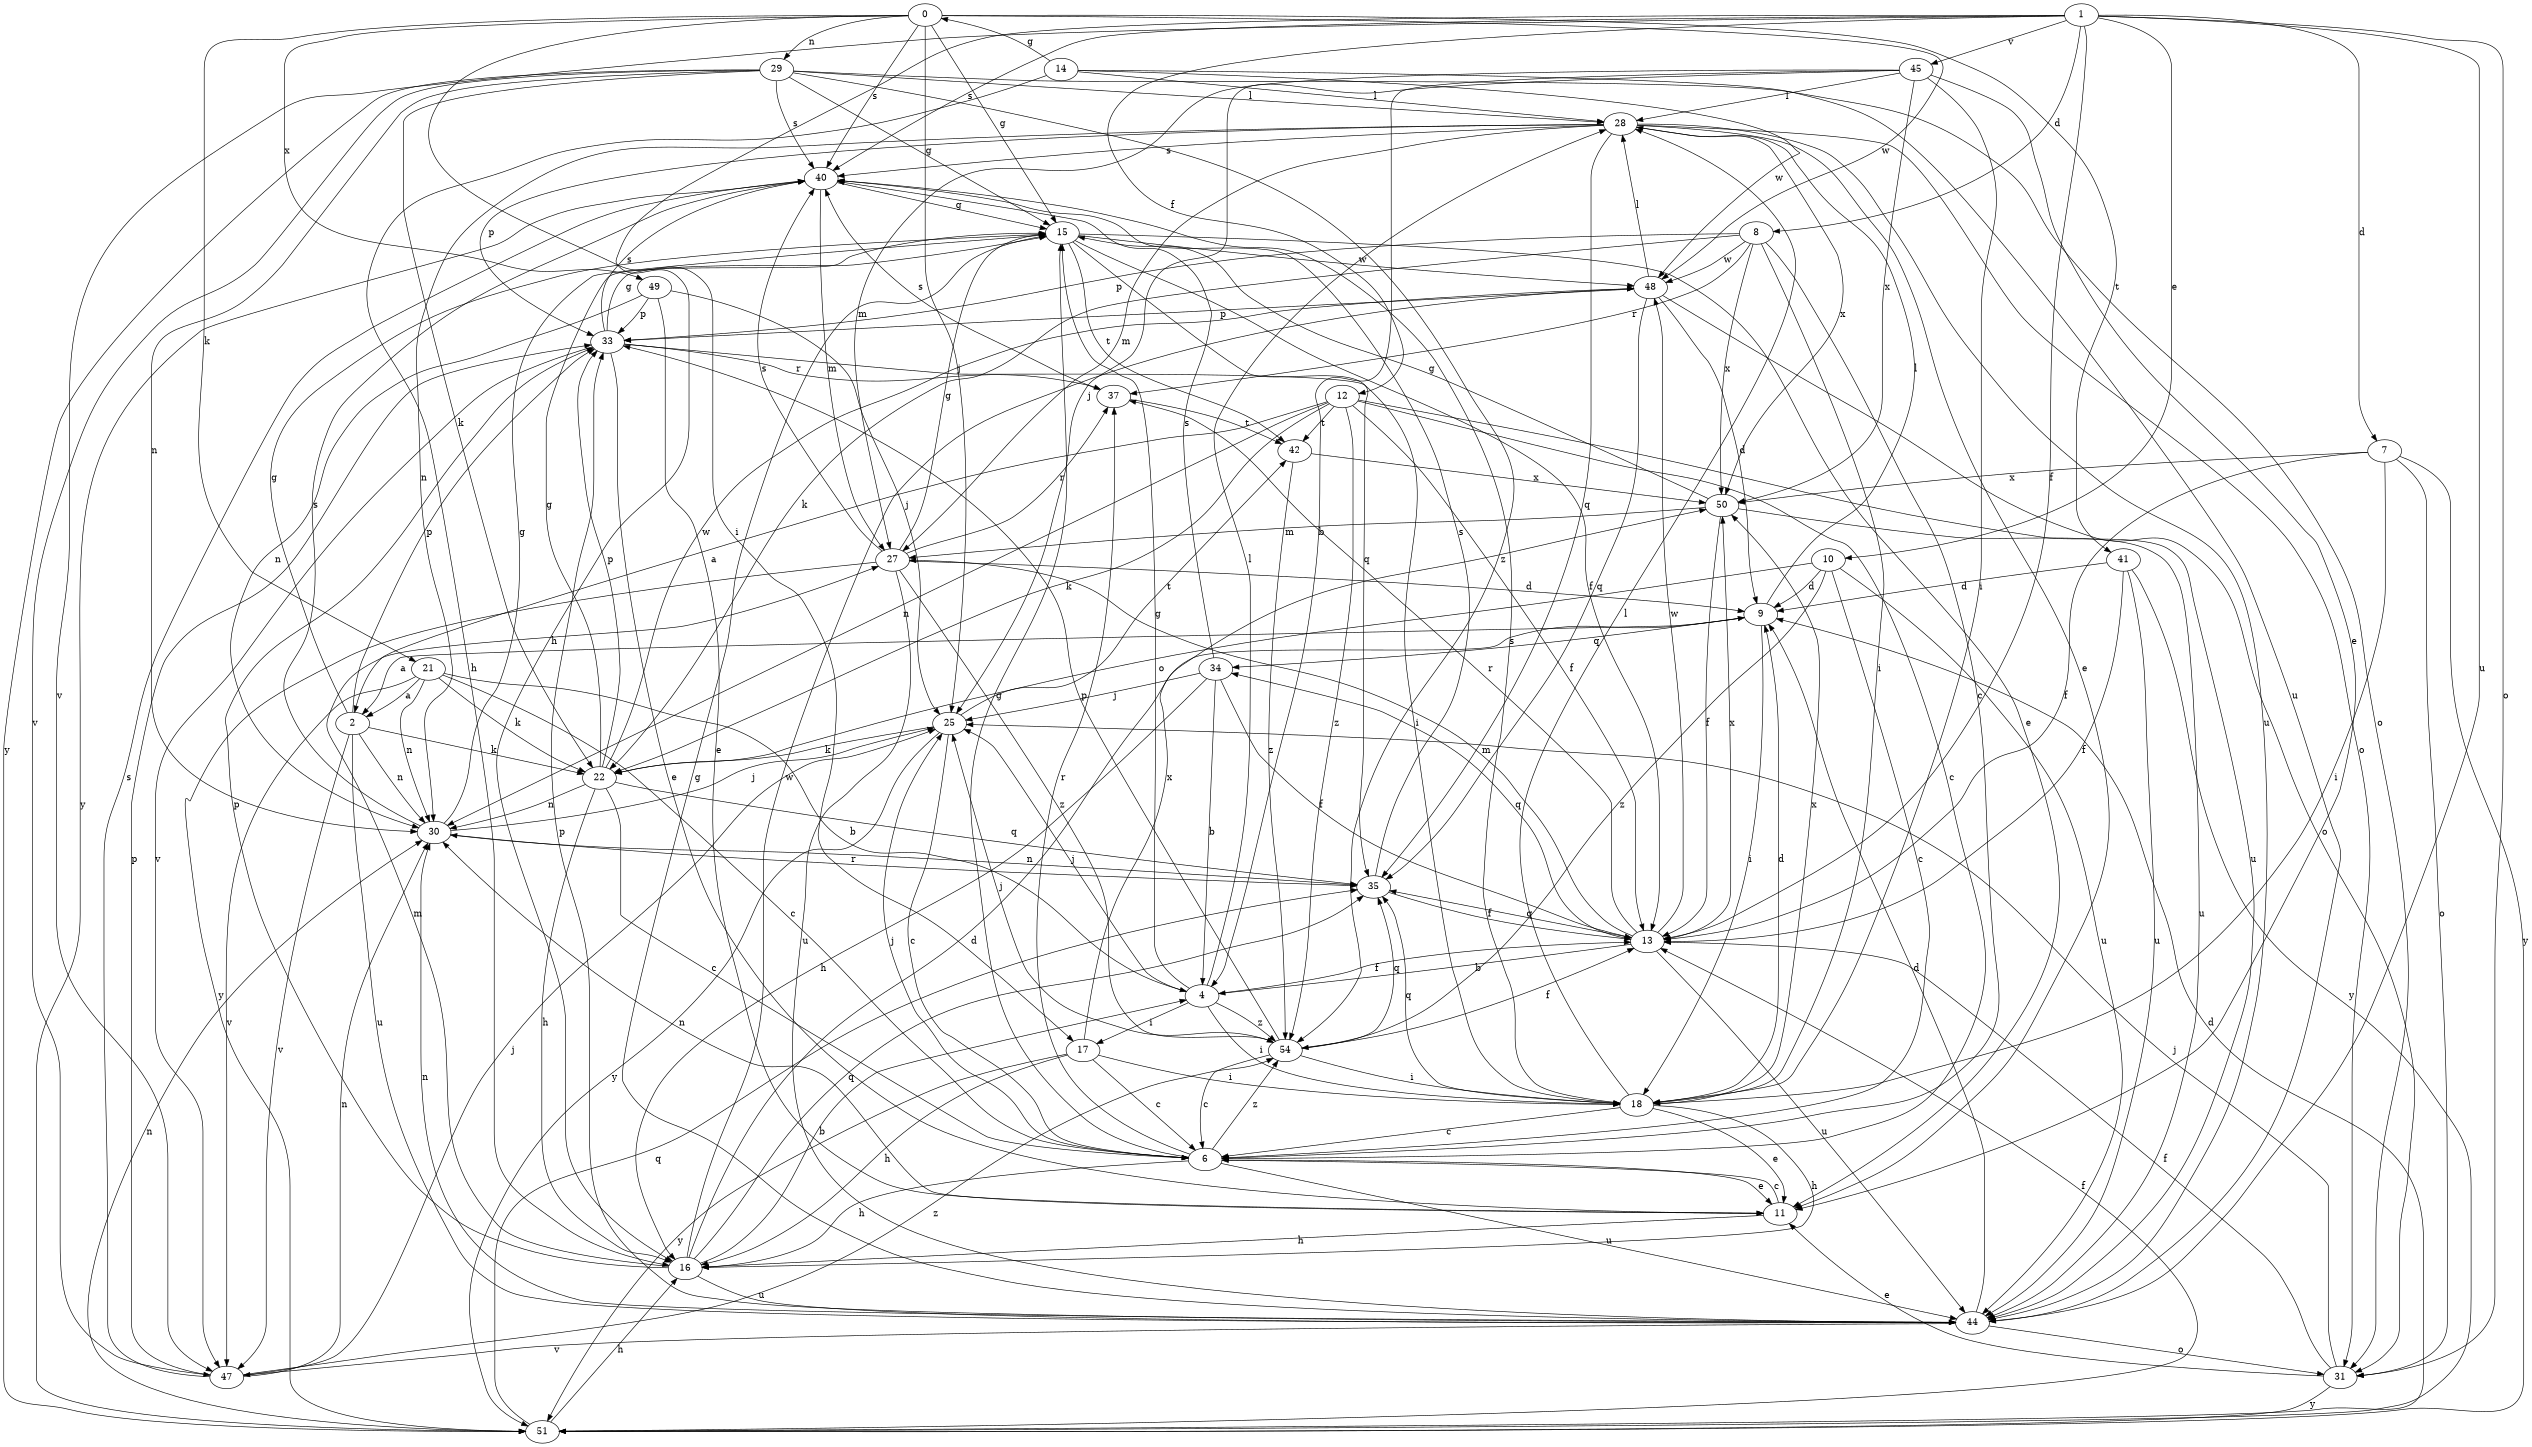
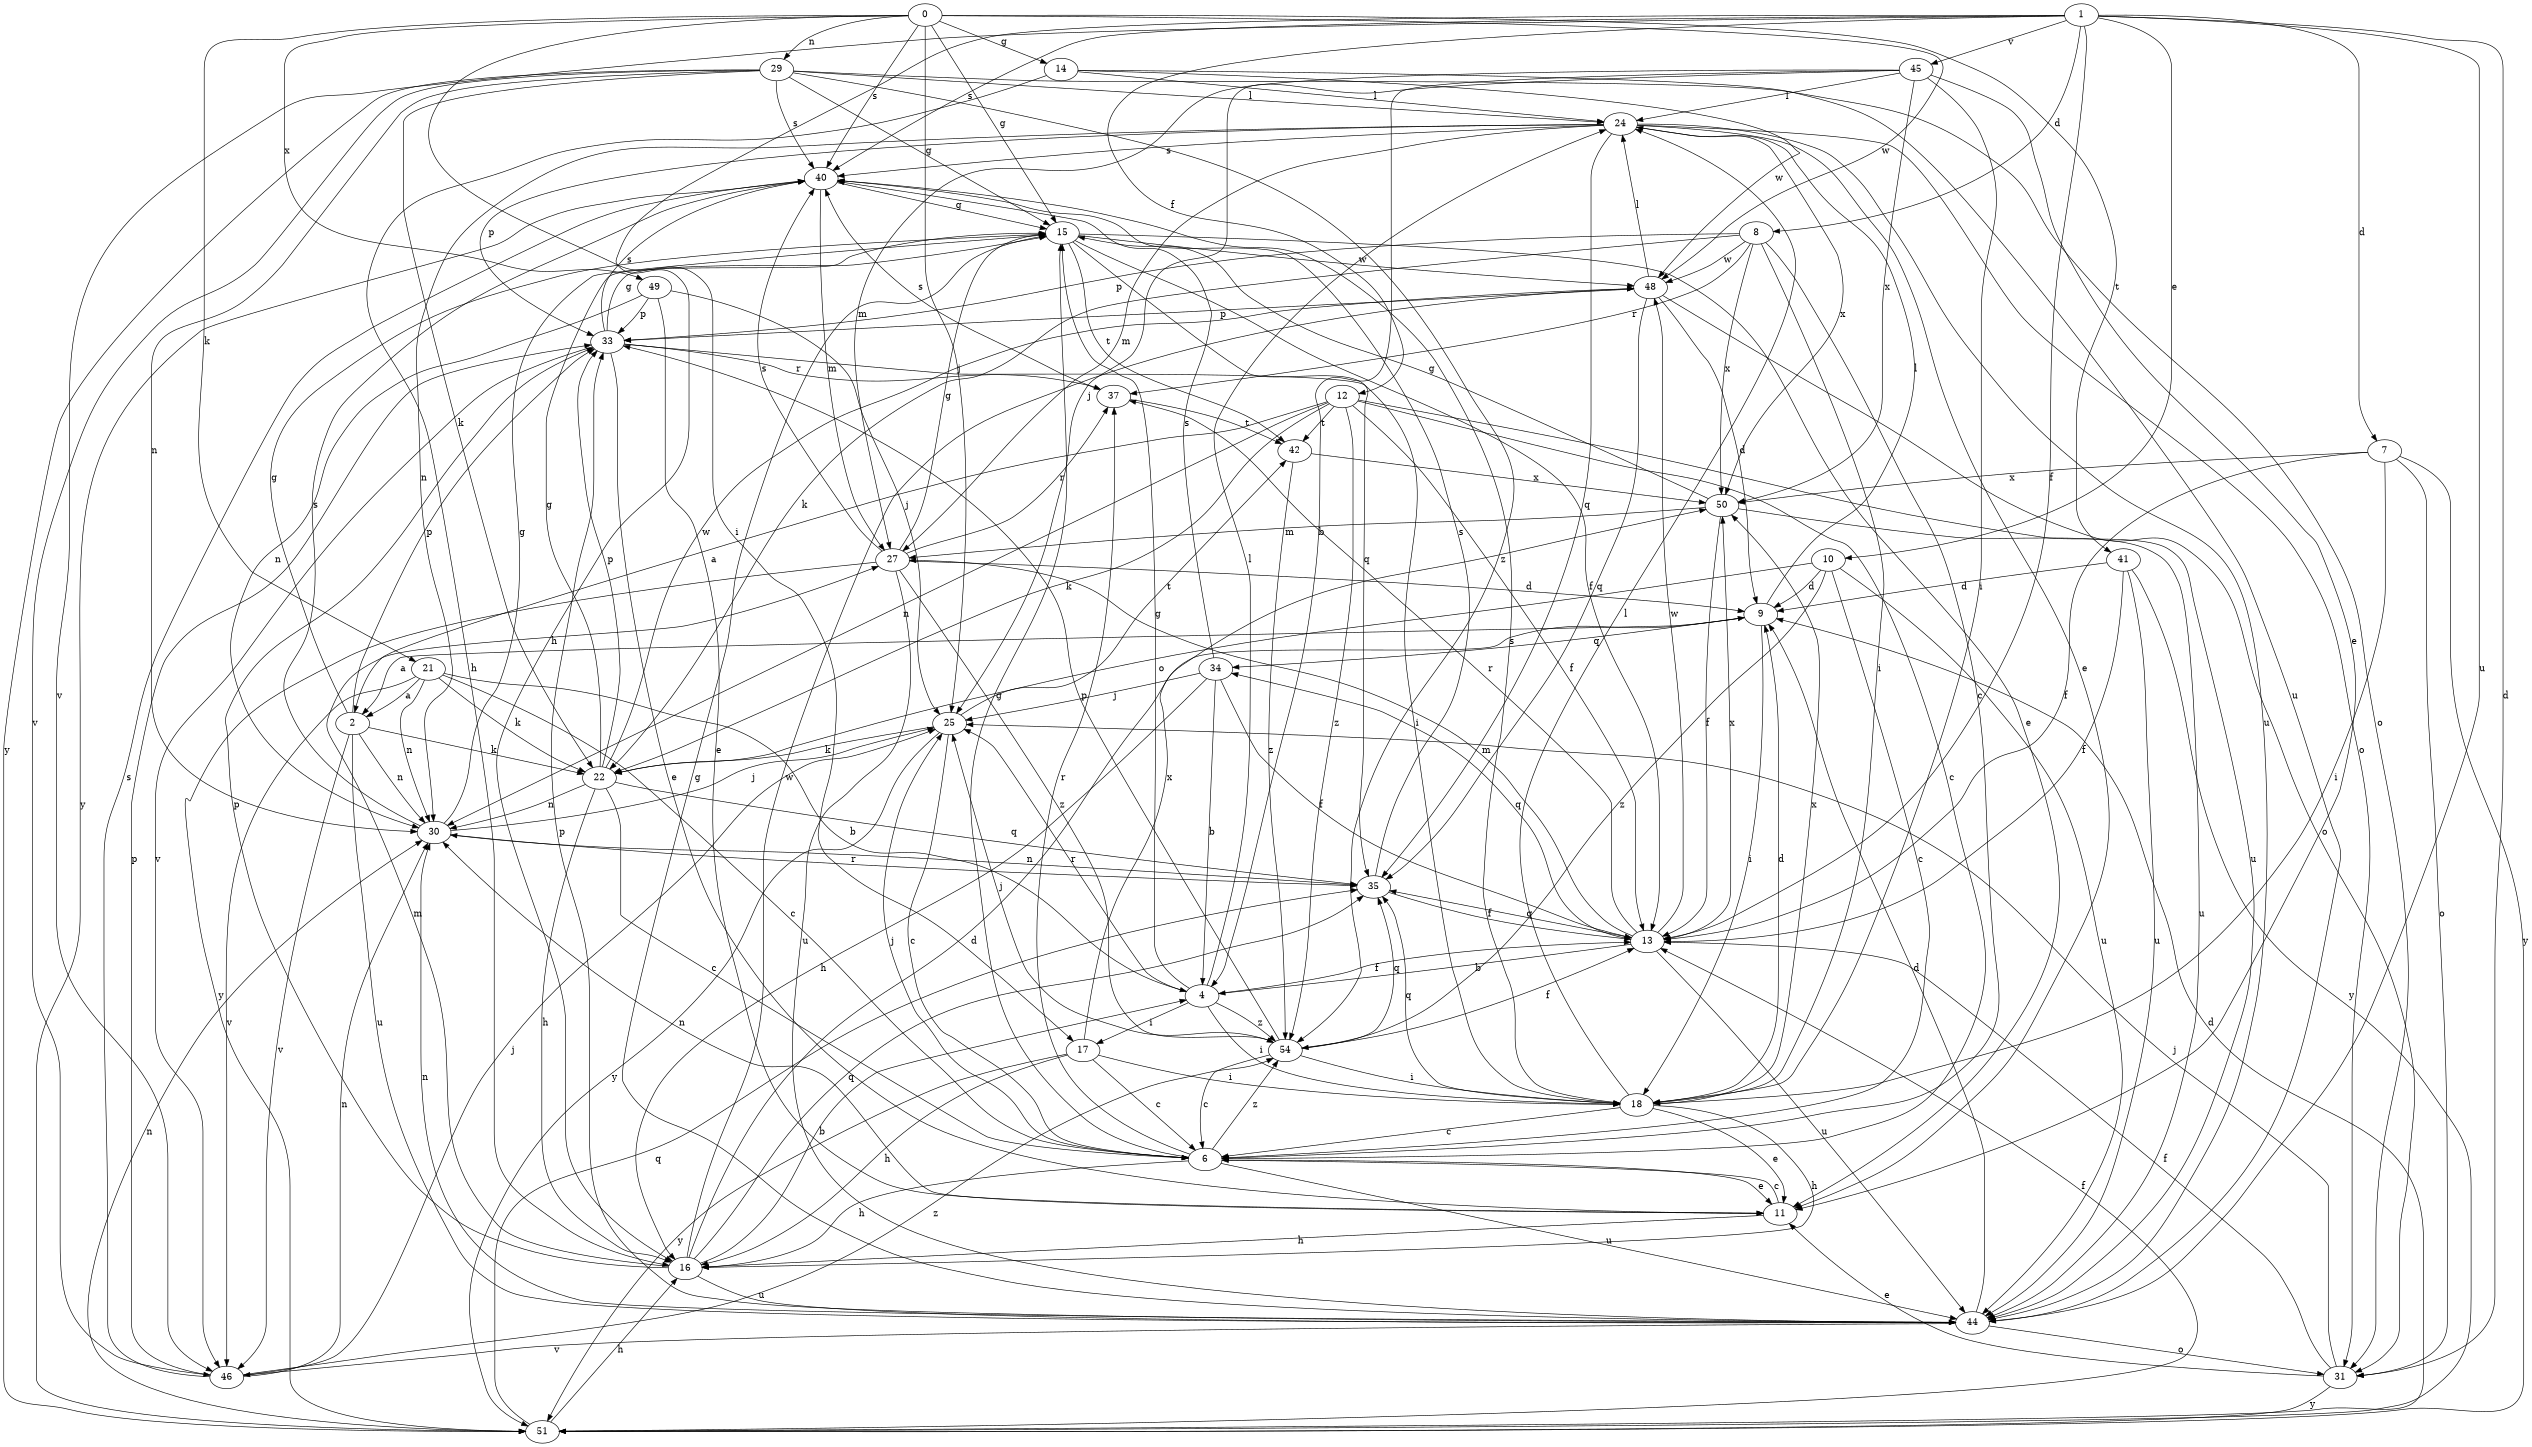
edge "14" -> "0": reversed
node "28": label "28" -> "24"
edge "1" -> "31": label "o" -> "d"
edge "4" -> "25": label "j" -> "r"
node "47": label "47" -> "46"
